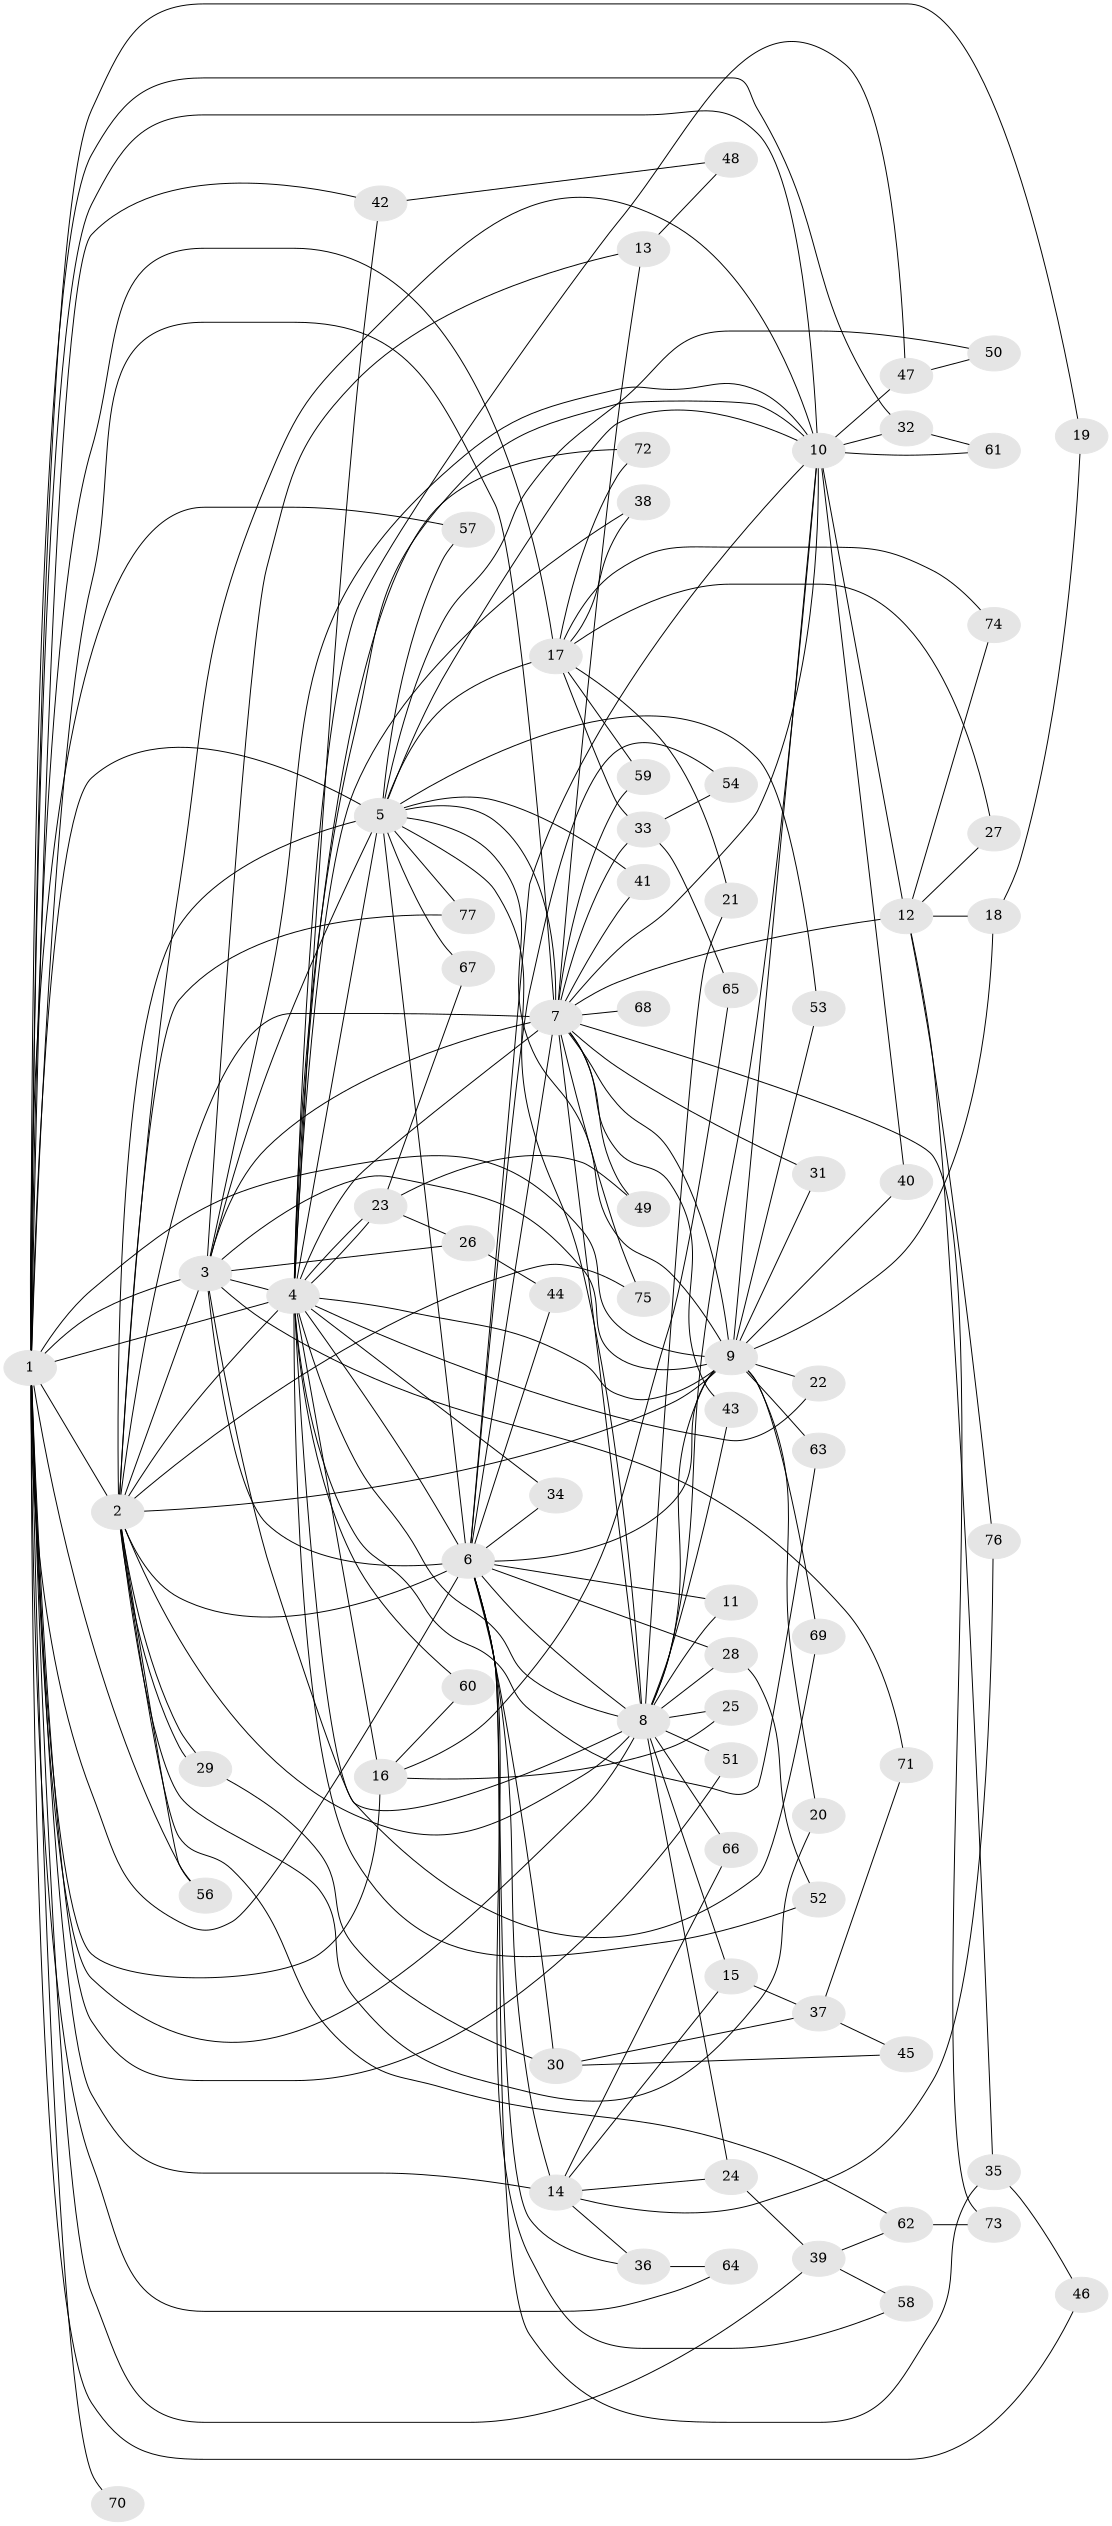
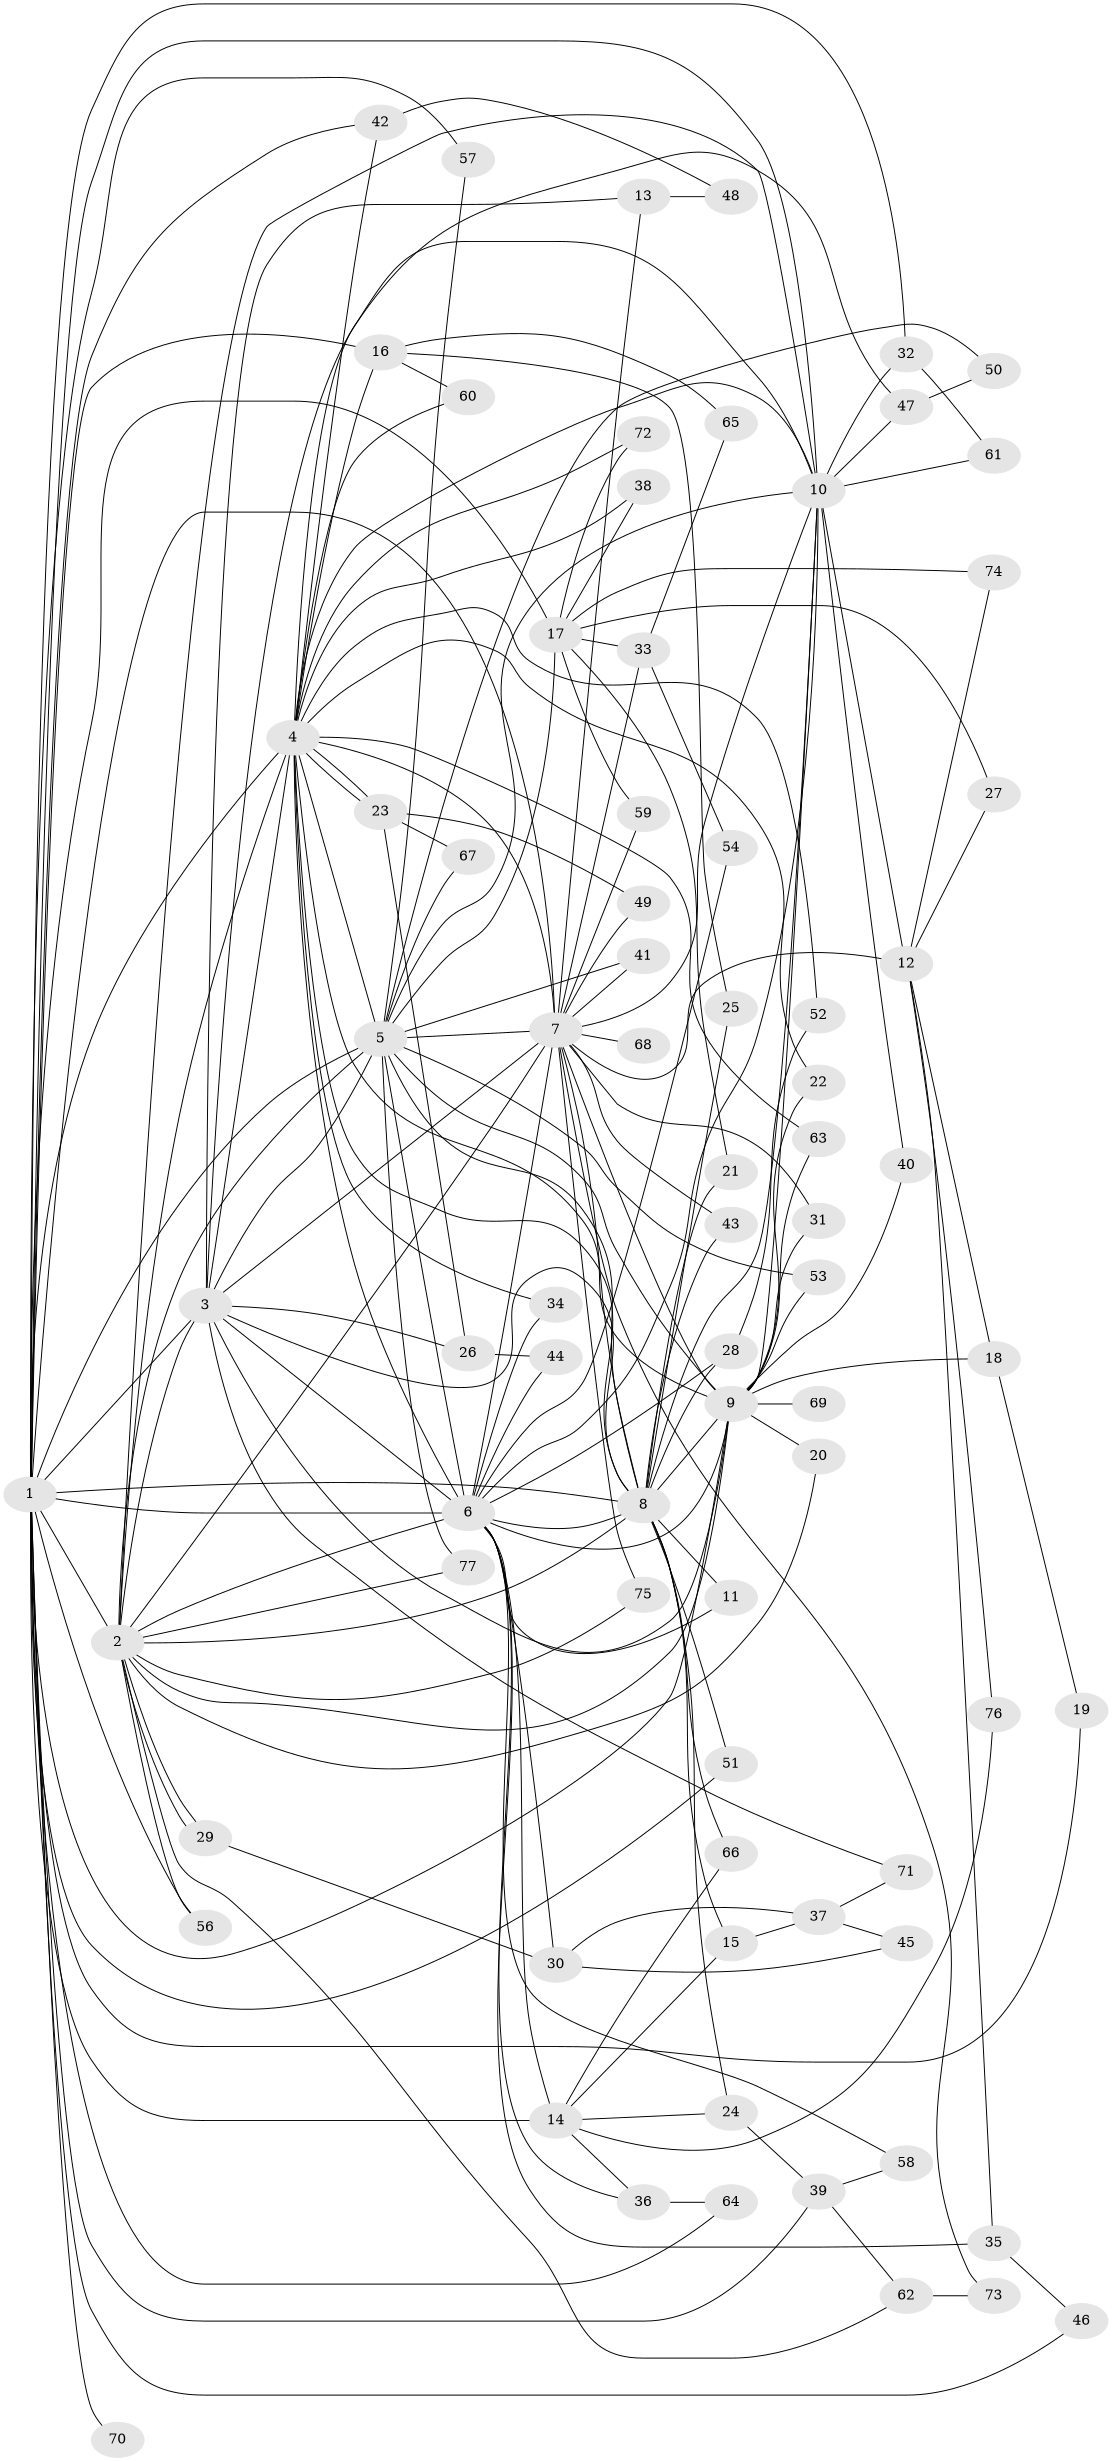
edge "4" -- "69": removed
